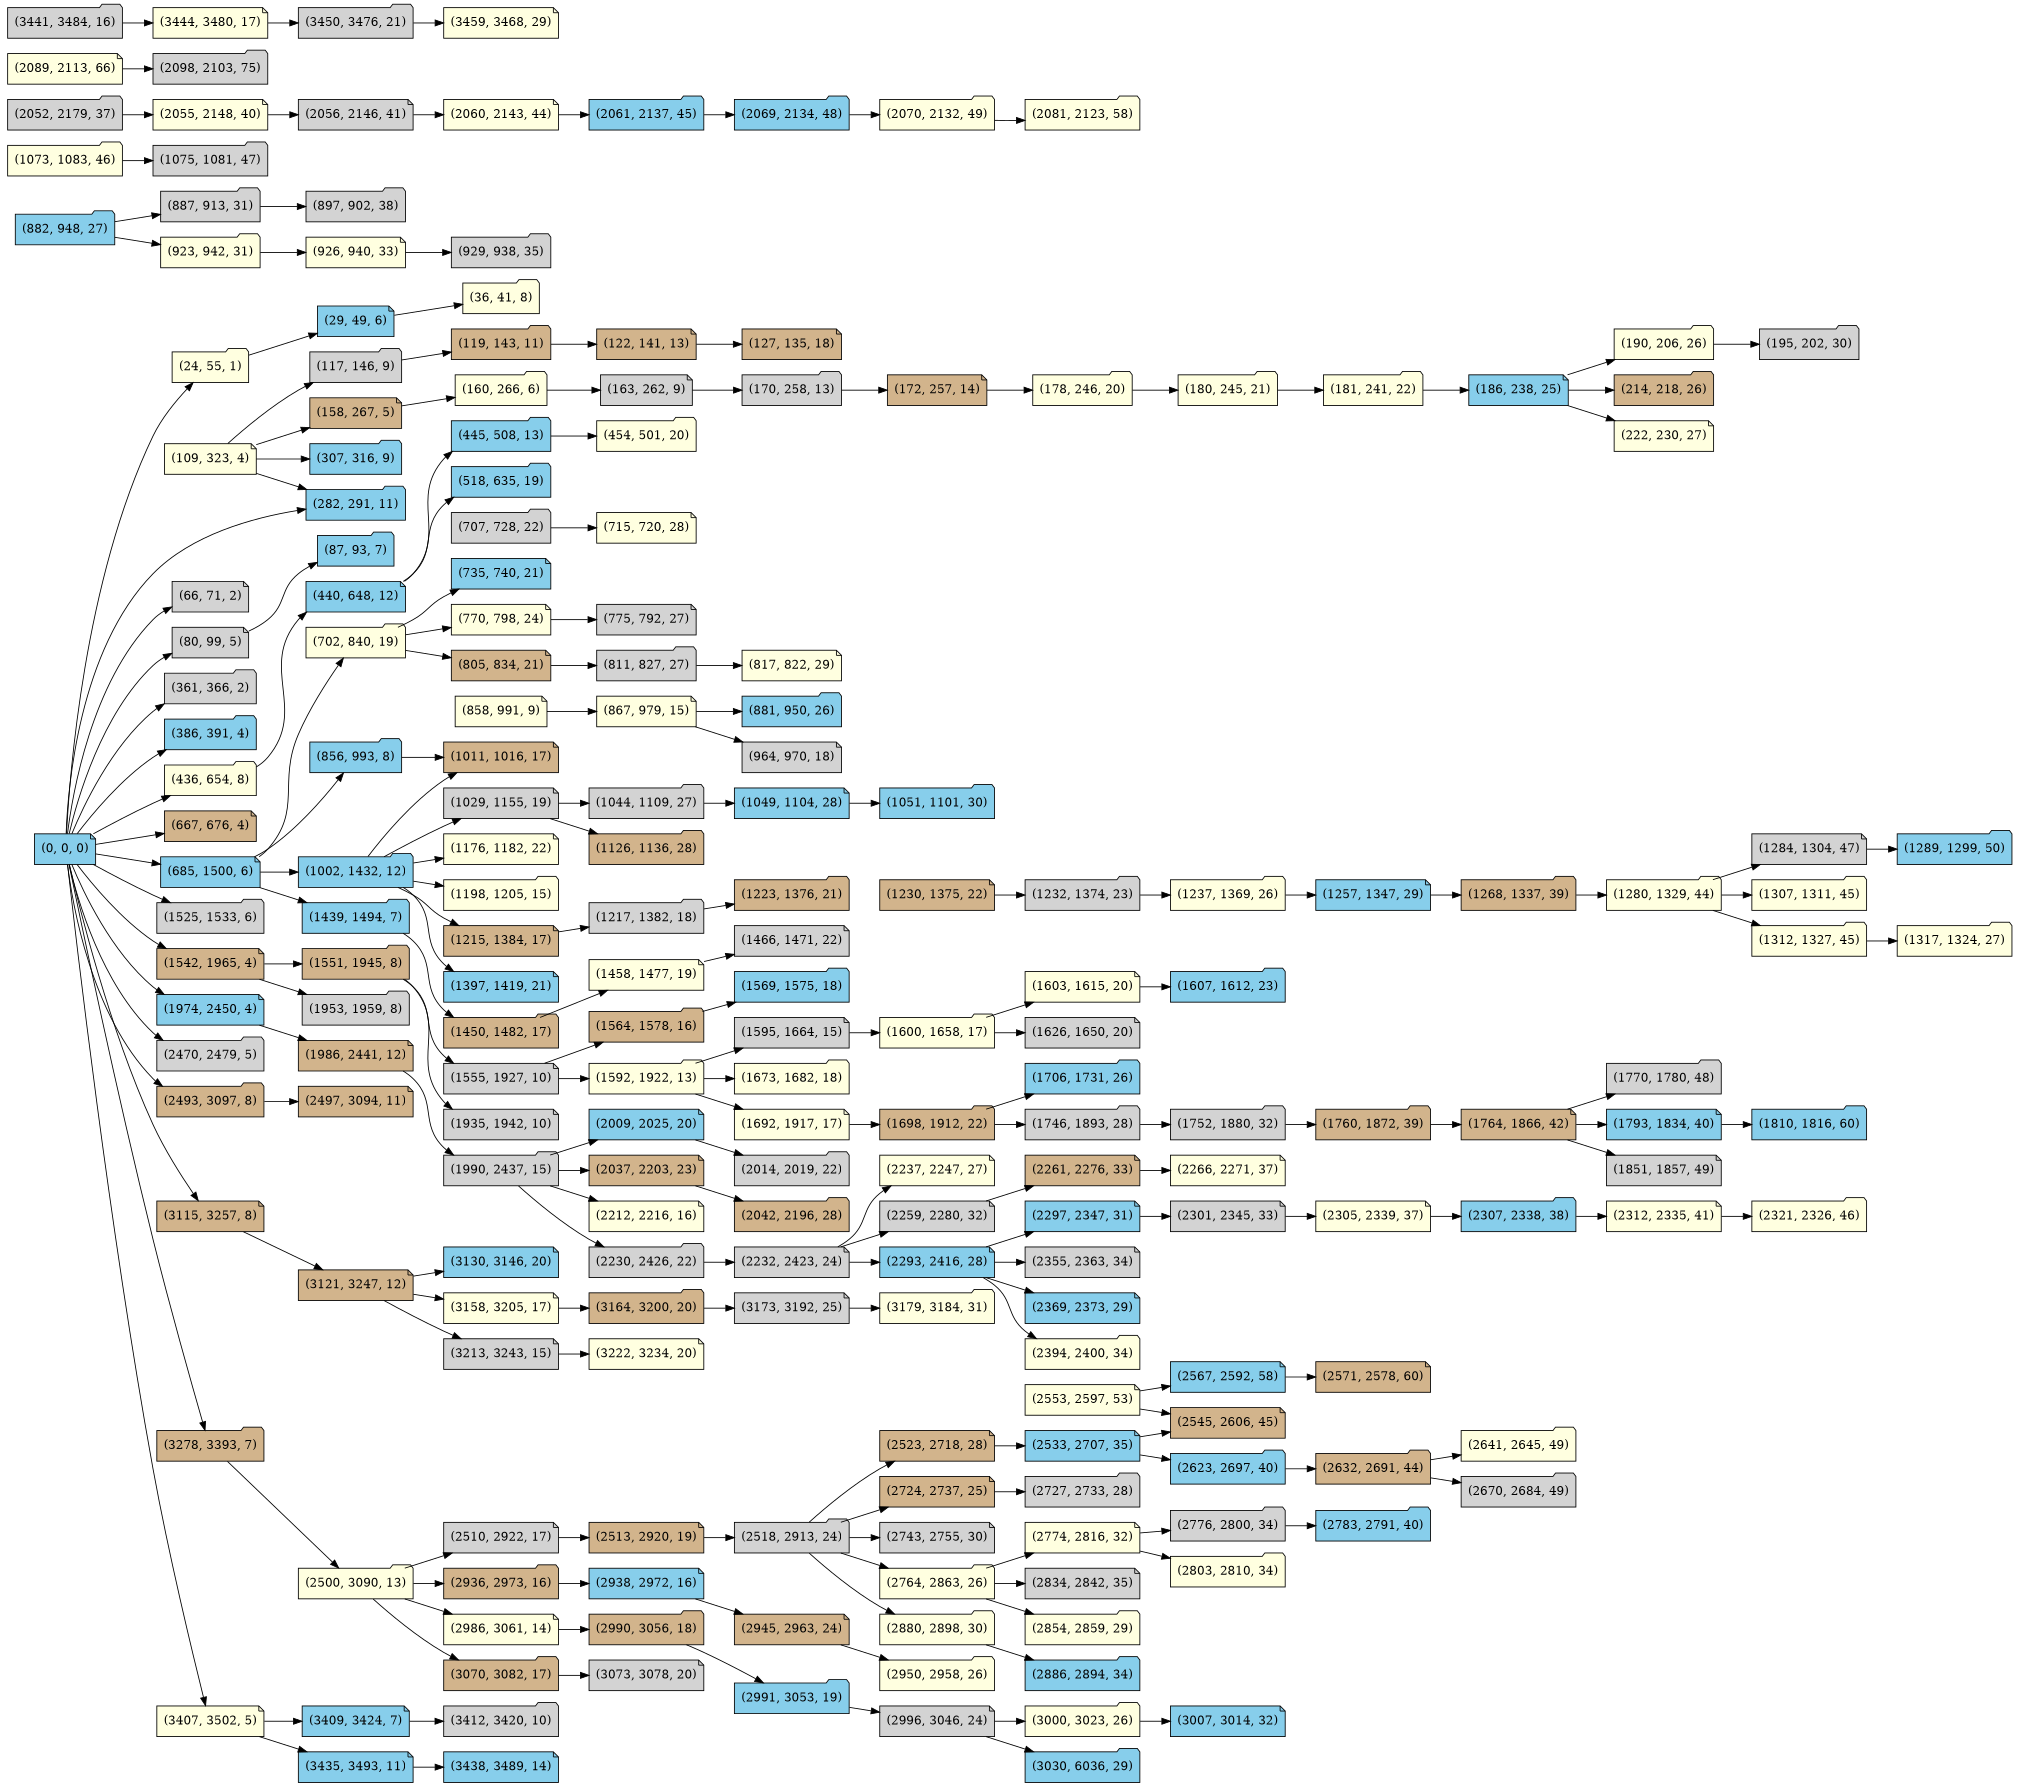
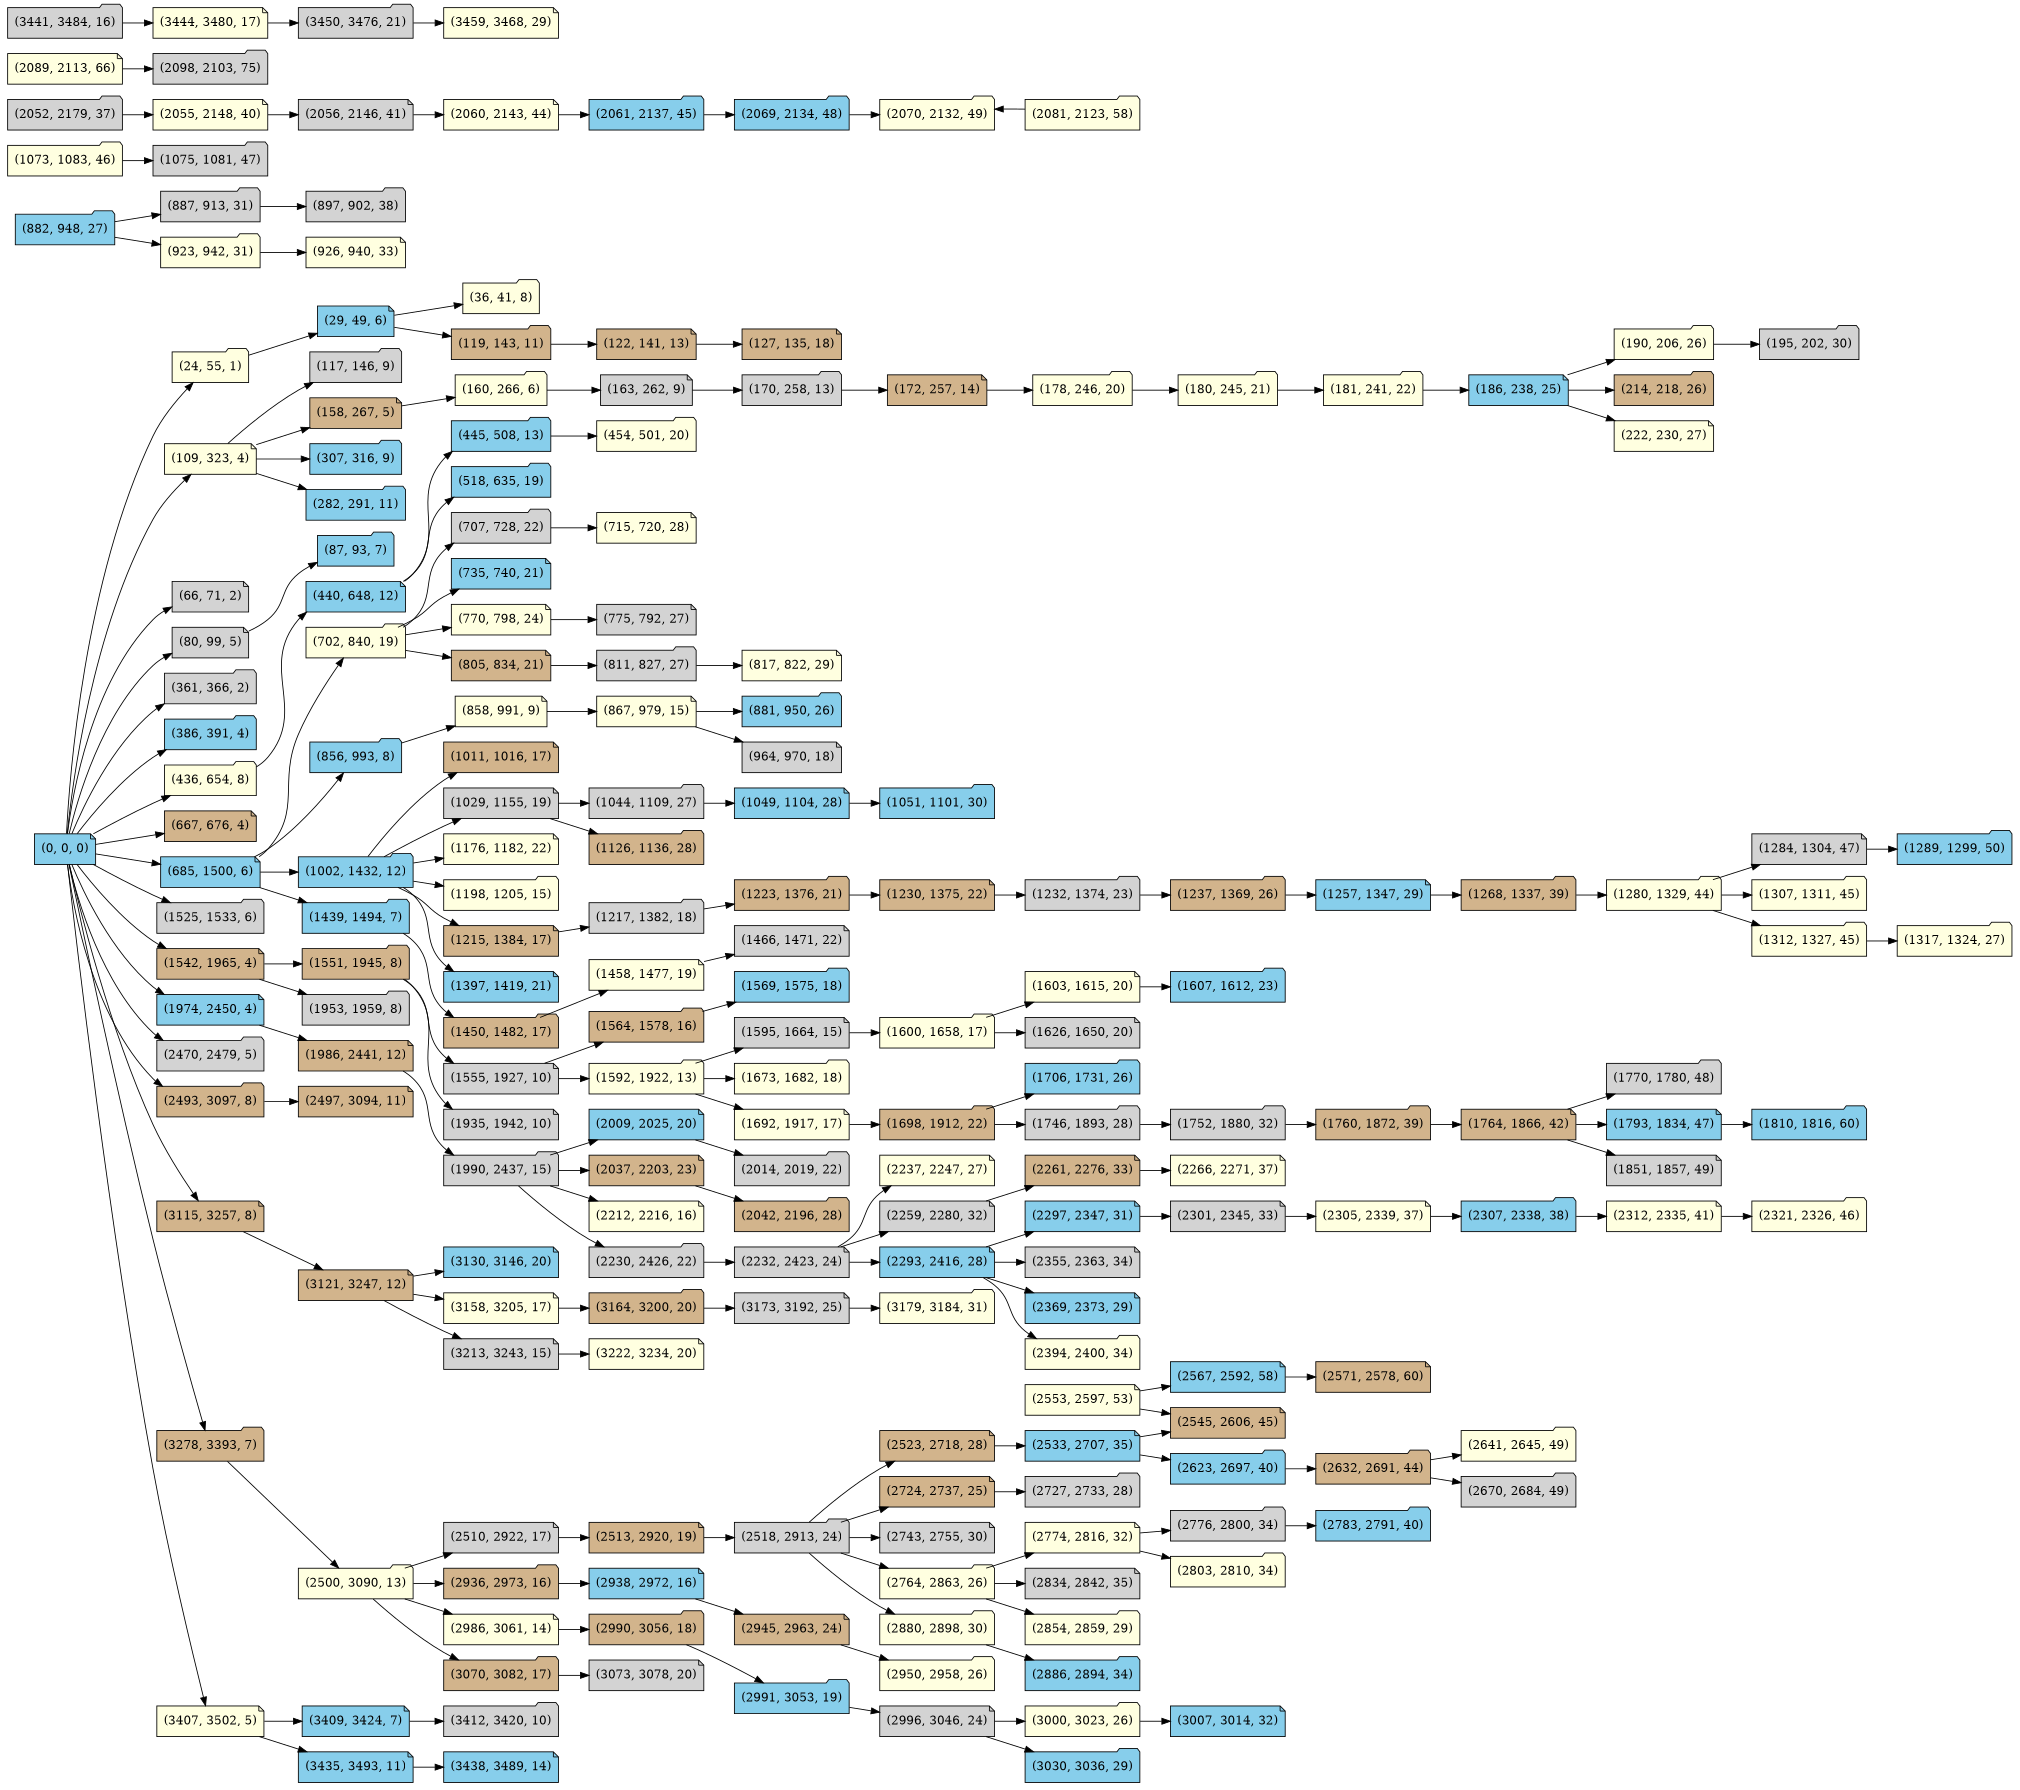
edge "(2070, 2132, 49)" -> "(2081, 2123, 58)": reversed
node "(929, 938, 35)": removed
edge "(117, 146, 9)" -> "(119, 143, 11)": now "(29, 49, 6)" -> "(119, 143, 11)"
edge "(702, 840, 19)" -> "(707, 728, 22)": added
edge "(0, 0, 0)" -> "(282, 291, 11)": now "(0, 0, 0)" -> "(109, 323, 4)"
edge "(856, 993, 8)" -> "(1011, 1016, 17)": now "(856, 993, 8)" -> "(858, 991, 9)"
edge "(1223, 1376, 21)" -> "(1230, 1375, 22)": added
node "(1237, 1369, 26)": fillcolor lightyellow -> tan
node "(1793, 1834, 40)": label "(1793, 1834, 40)" -> "(1793, 1834, 47)"
node "(3030, 6036, 29)": label "(3030, 6036, 29)" -> "(3030, 3036, 29)"
